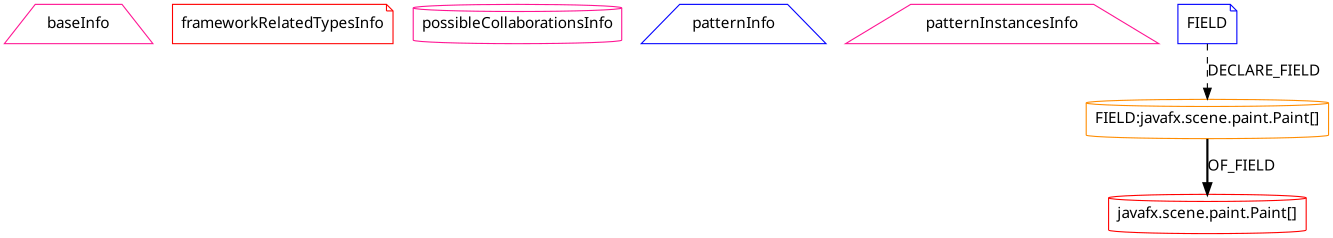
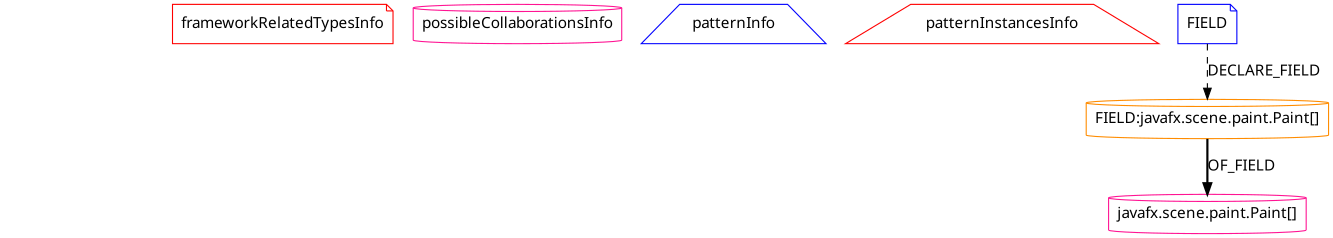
node "baseInfo": removed
node "patternInstancesInfo": color deeppink -> red
node "javafx.scene.paint.Paint[]": color red -> deeppink
